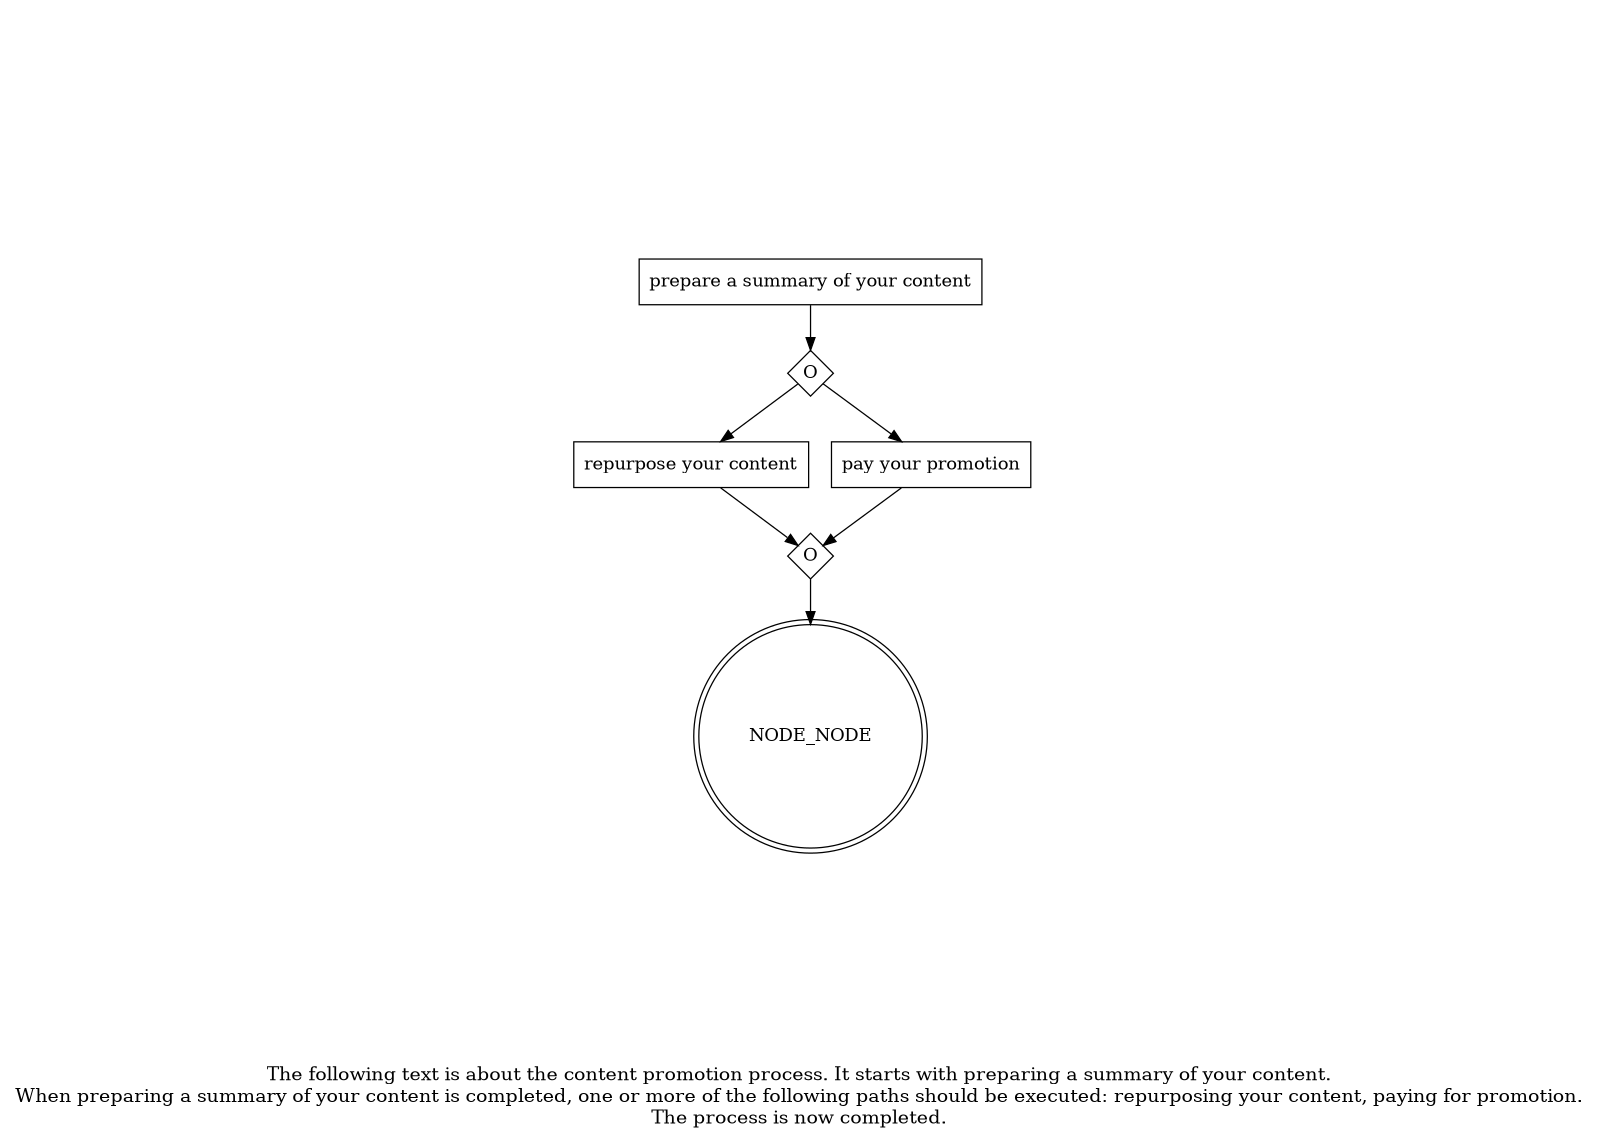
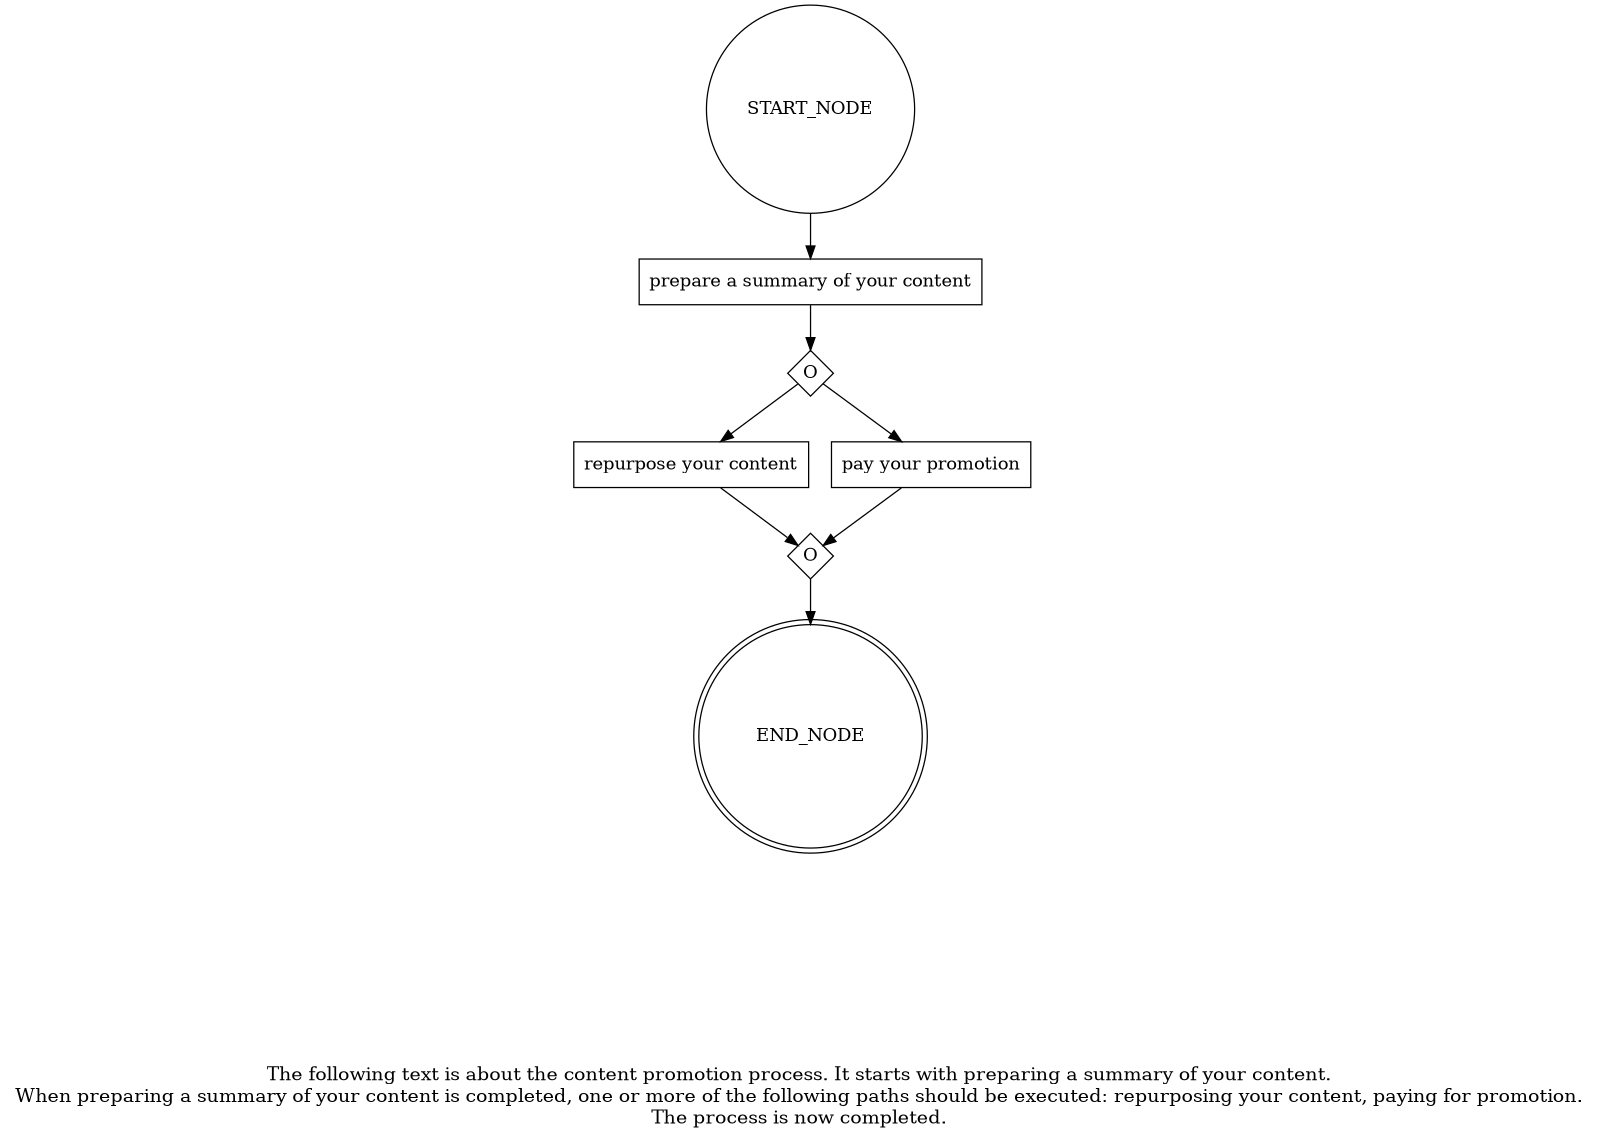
node "START_NODE": added
node "NODE_NODE": label "NODE_NODE" -> "END_NODE"
